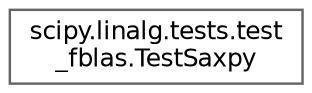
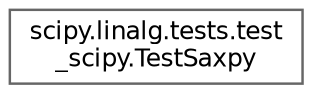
node "scipy.linalg.tests.test _fblas.TestSaxpy": label "scipy.linalg.tests.test _fblas.TestSaxpy" -> "scipy.linalg.tests.test _scipy.TestSaxpy"
